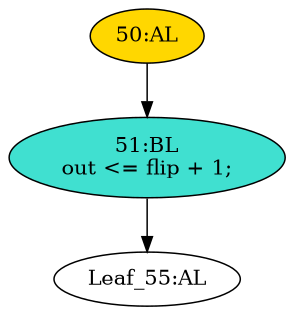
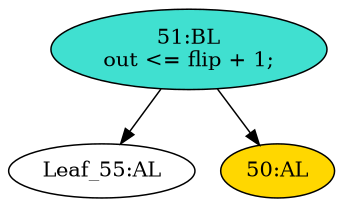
edge "50:AL" -> "51:BL out <= flip + 1;": reversed
